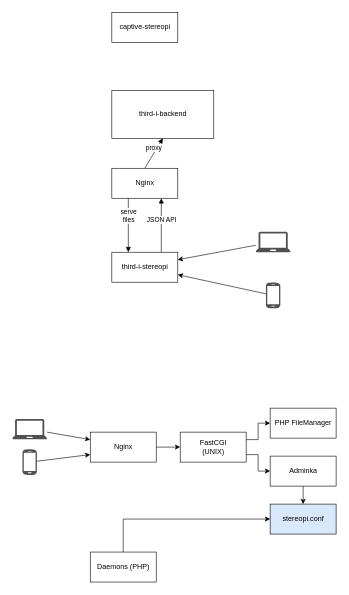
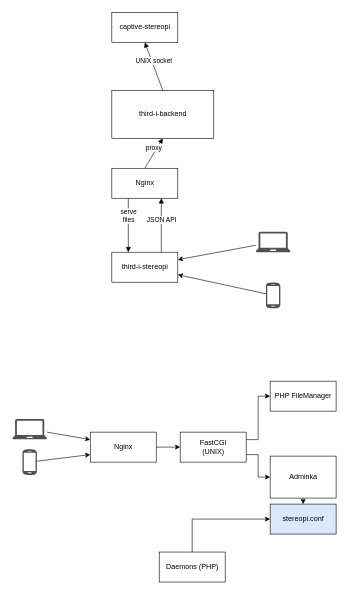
edge "third-i-backend" -> "captive-stereopi": added, label "UNIX socket"
node "PHP FileManager": moved (303, 423) -> (303, 396)
node "Adminka": size 66x30 -> 66x42
node "Daemons (PHP)": moved (123, 567) -> (192, 567)
